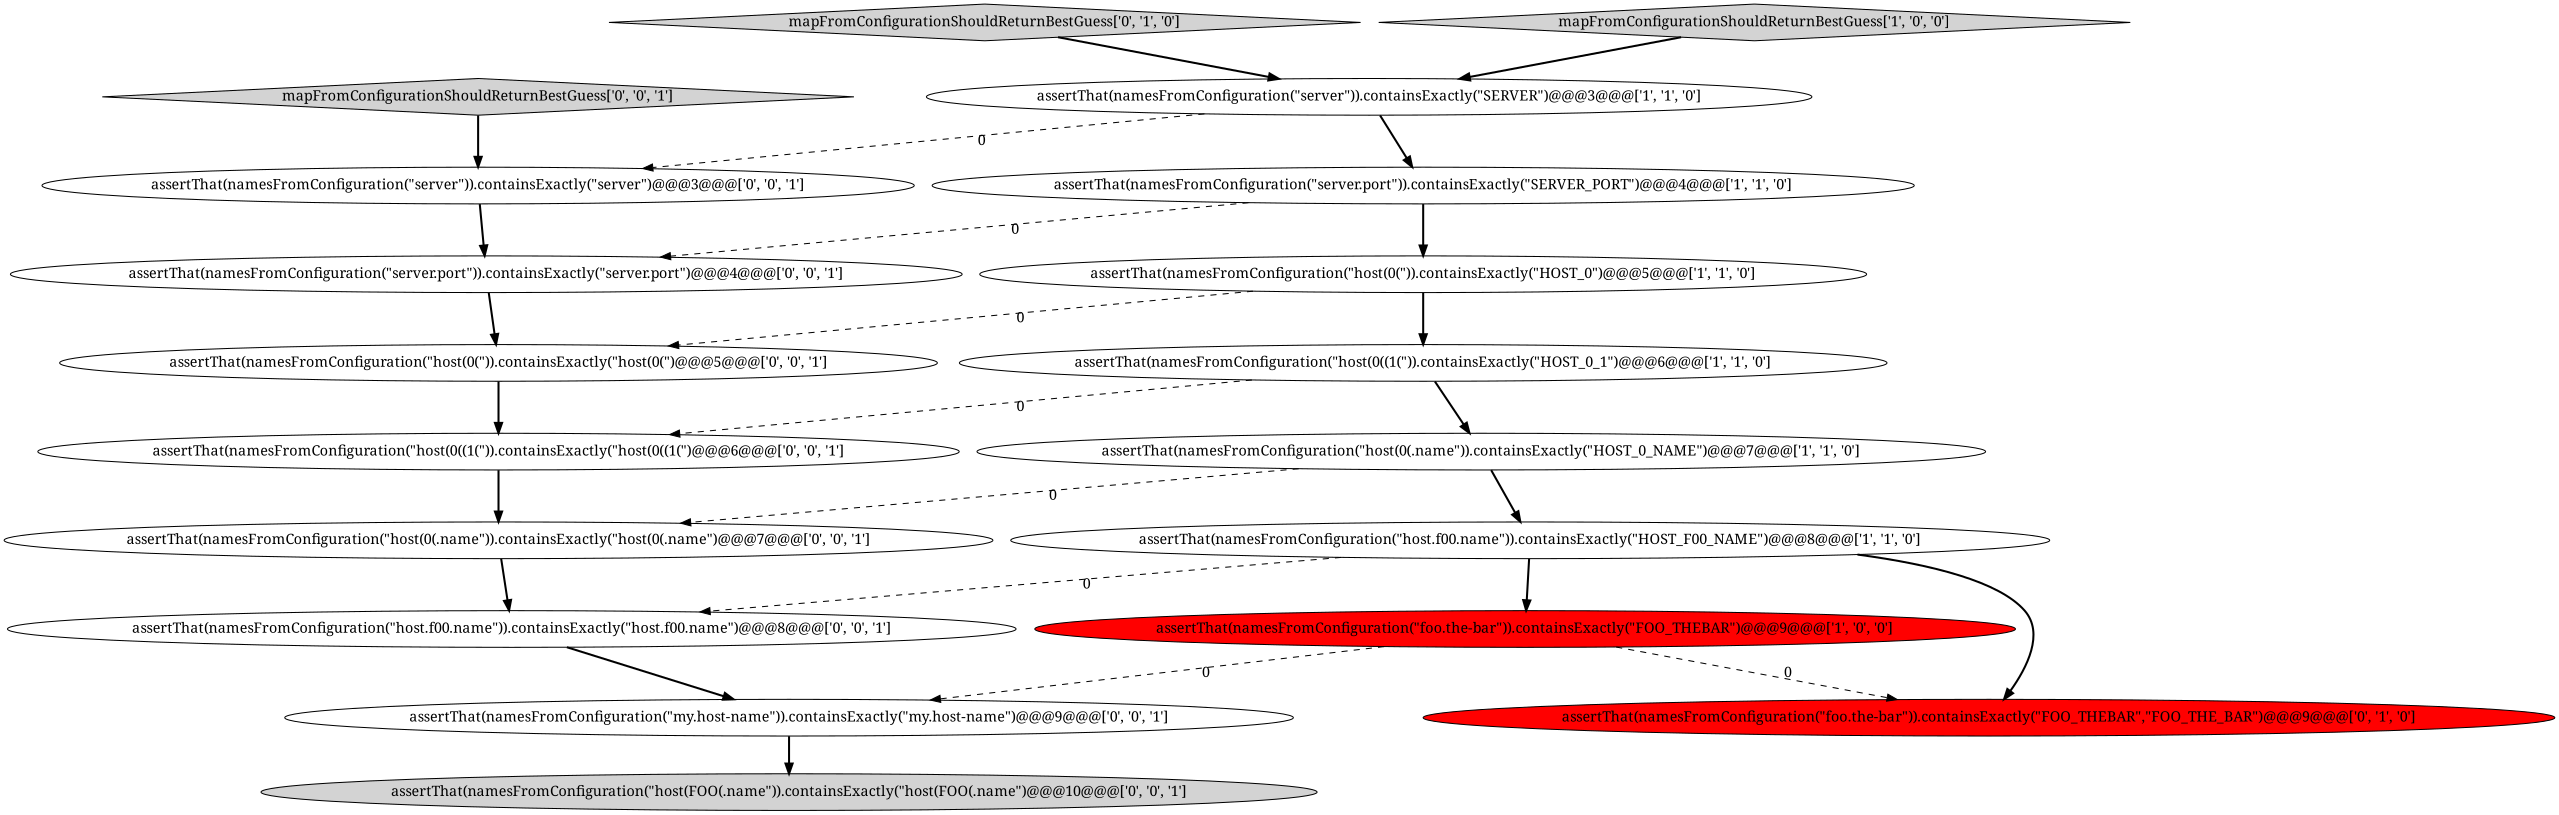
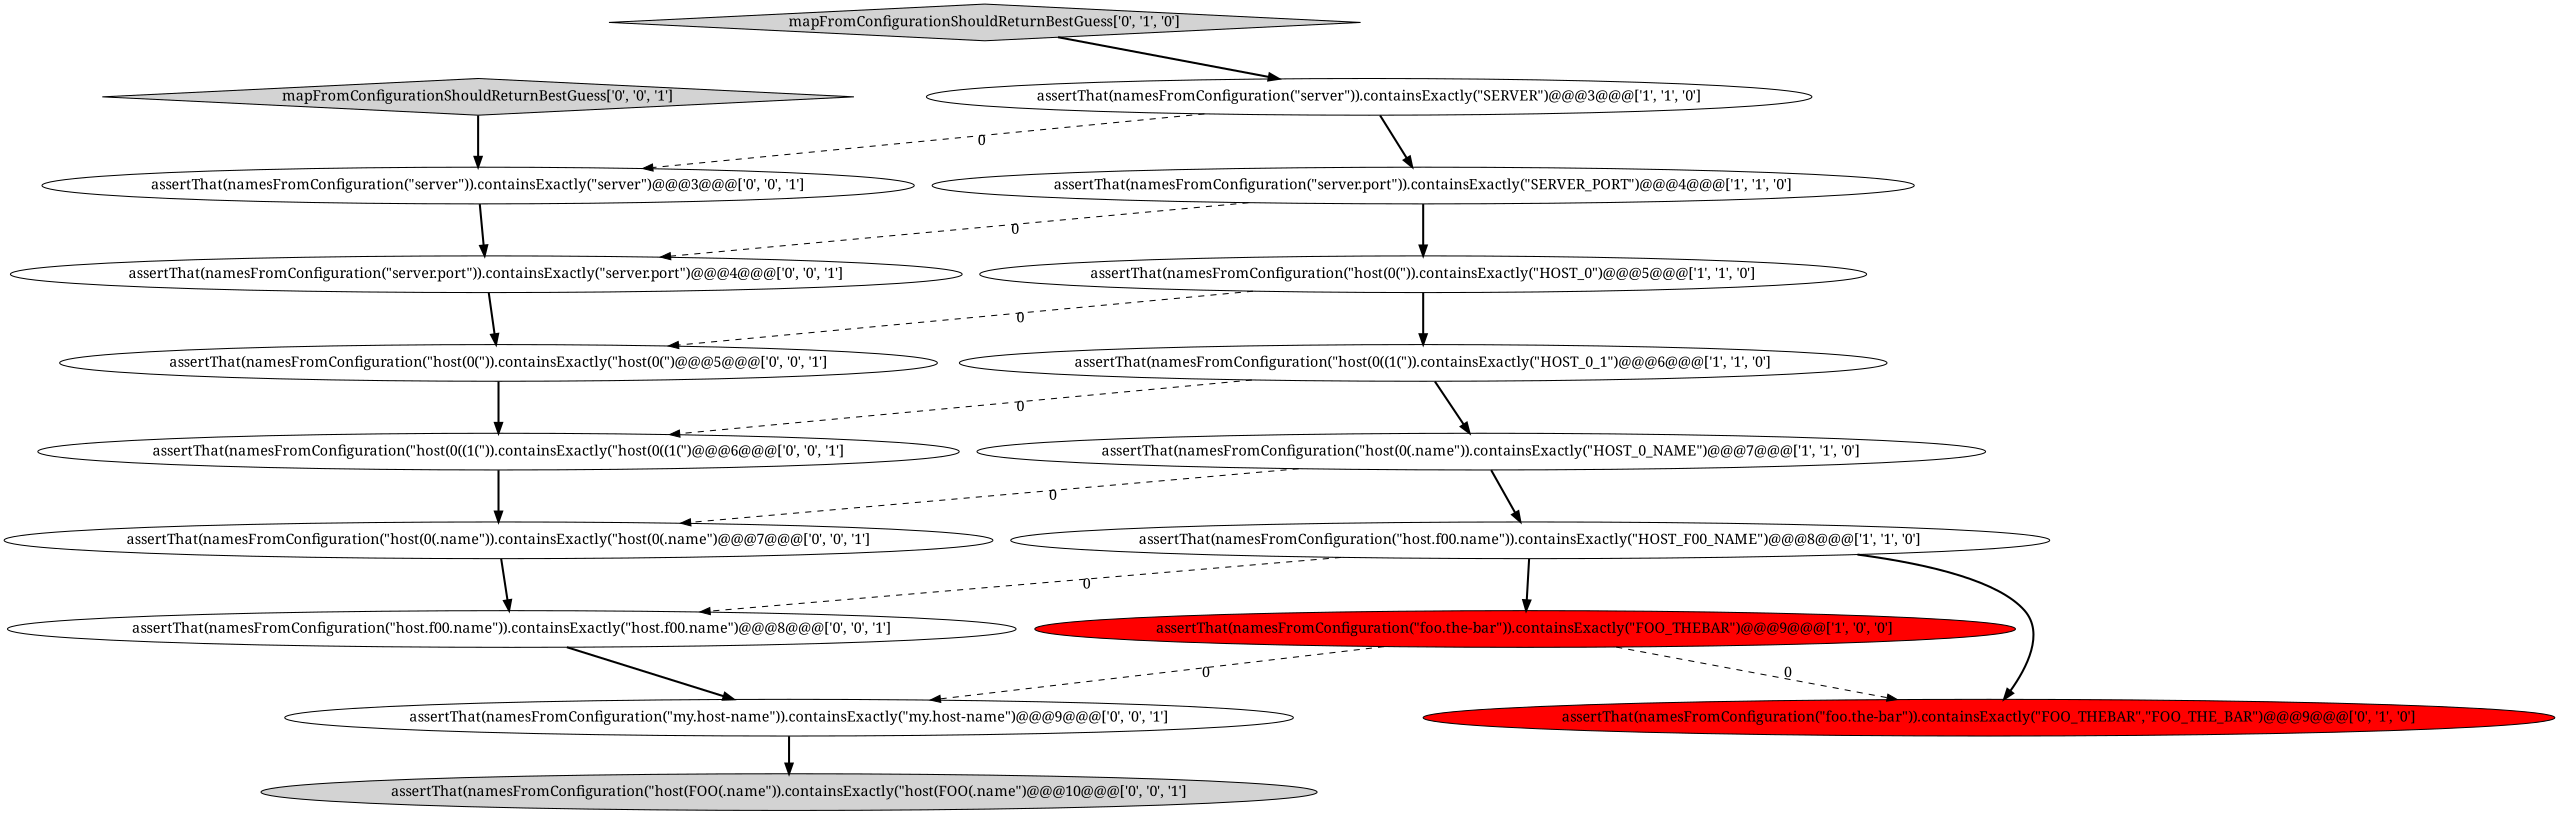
node "mapFromConfigurationShouldReturnBestGuess['1', '0', '0']": removed
